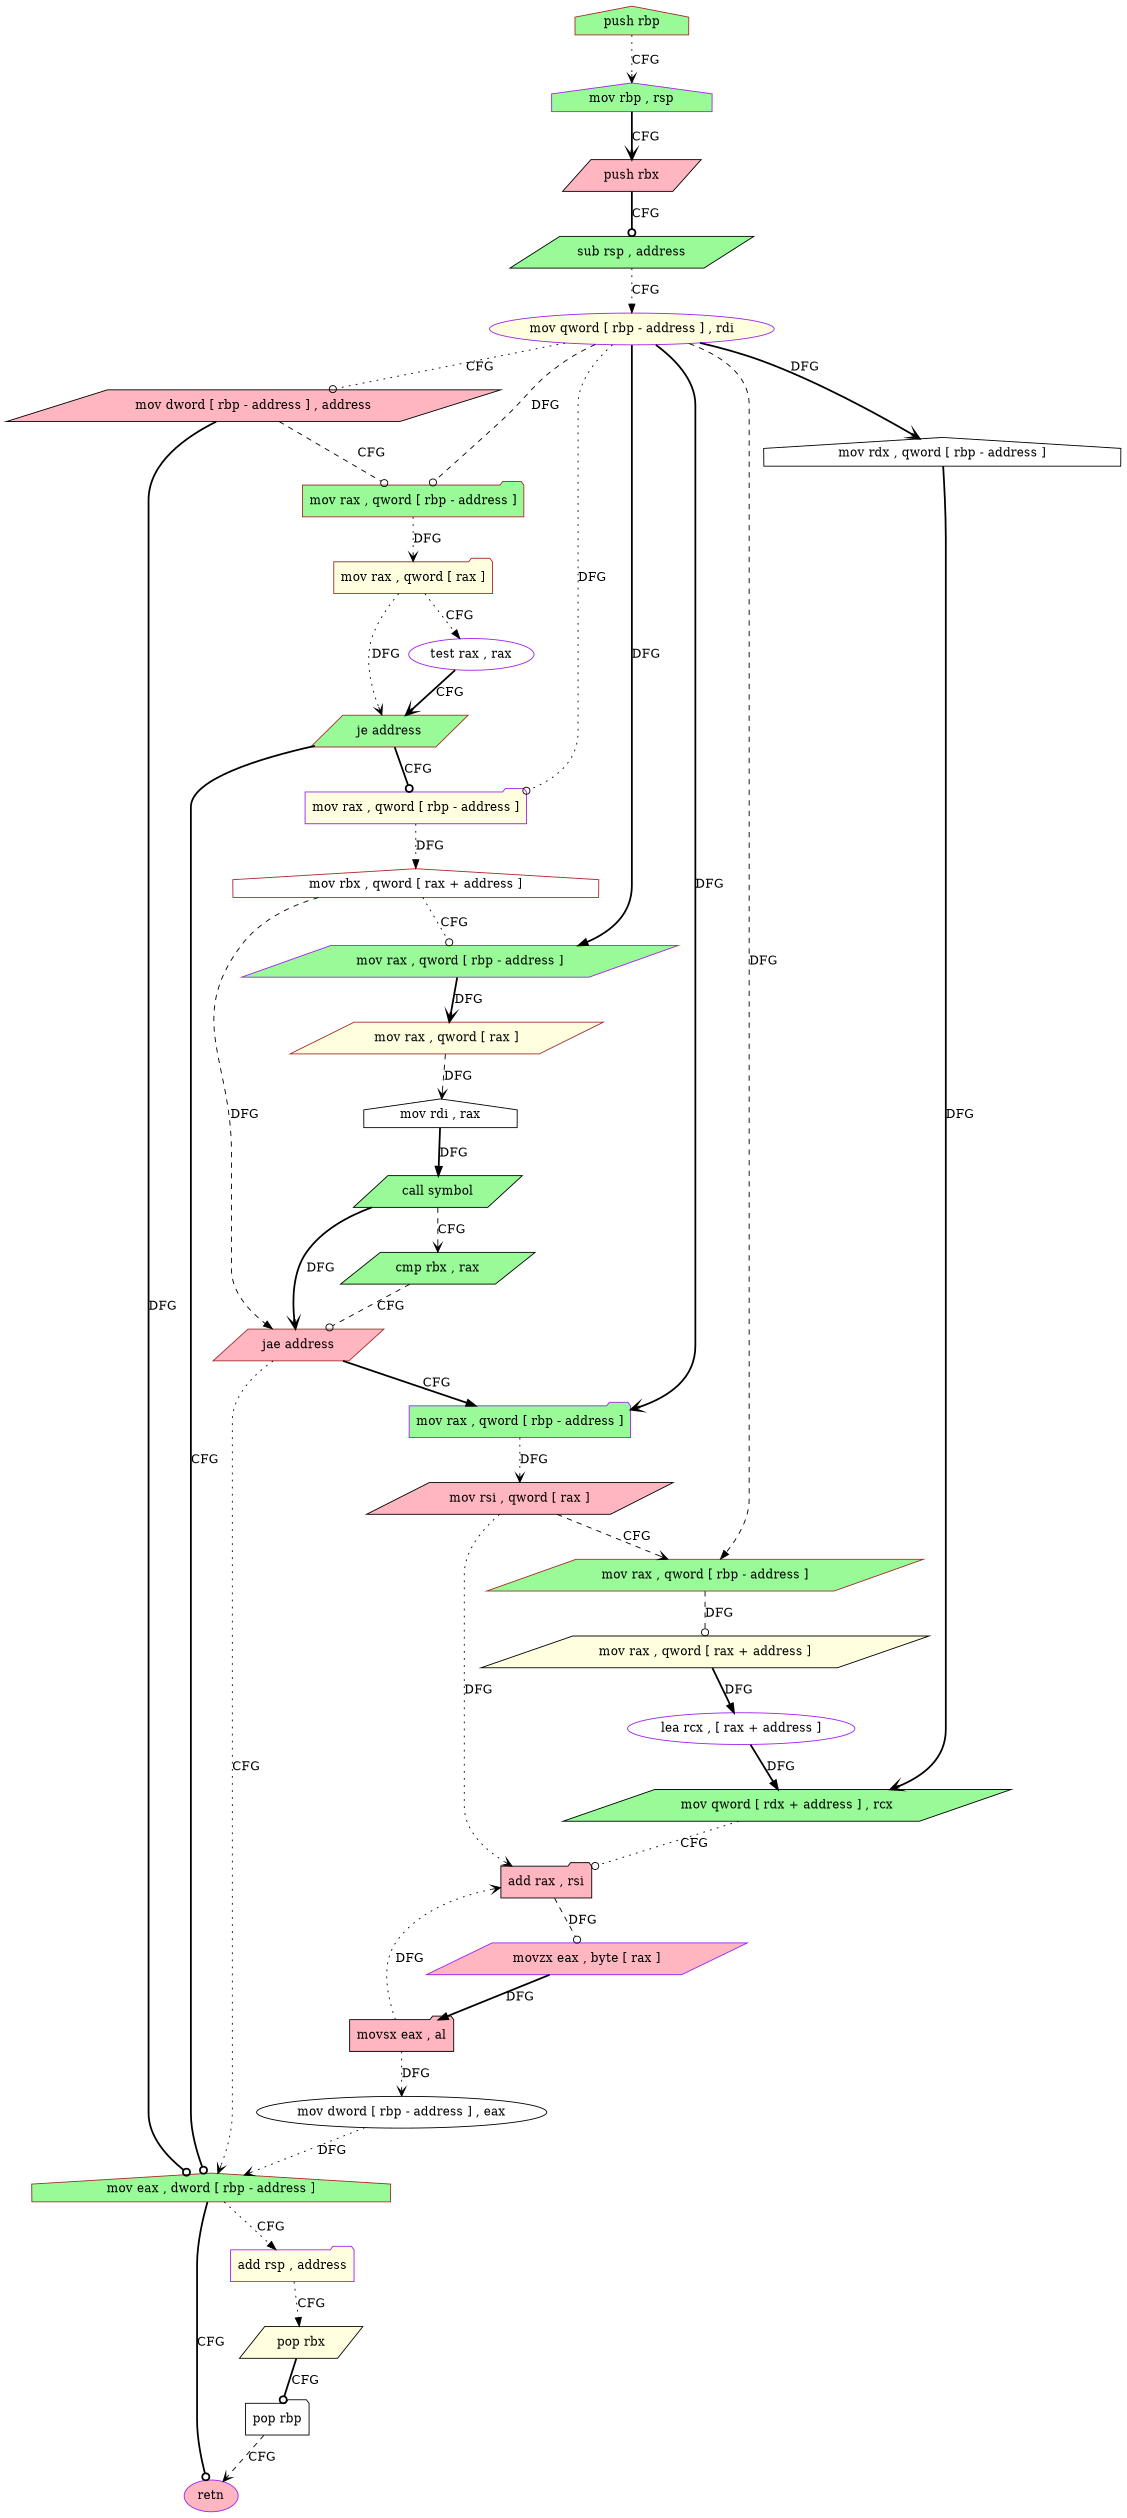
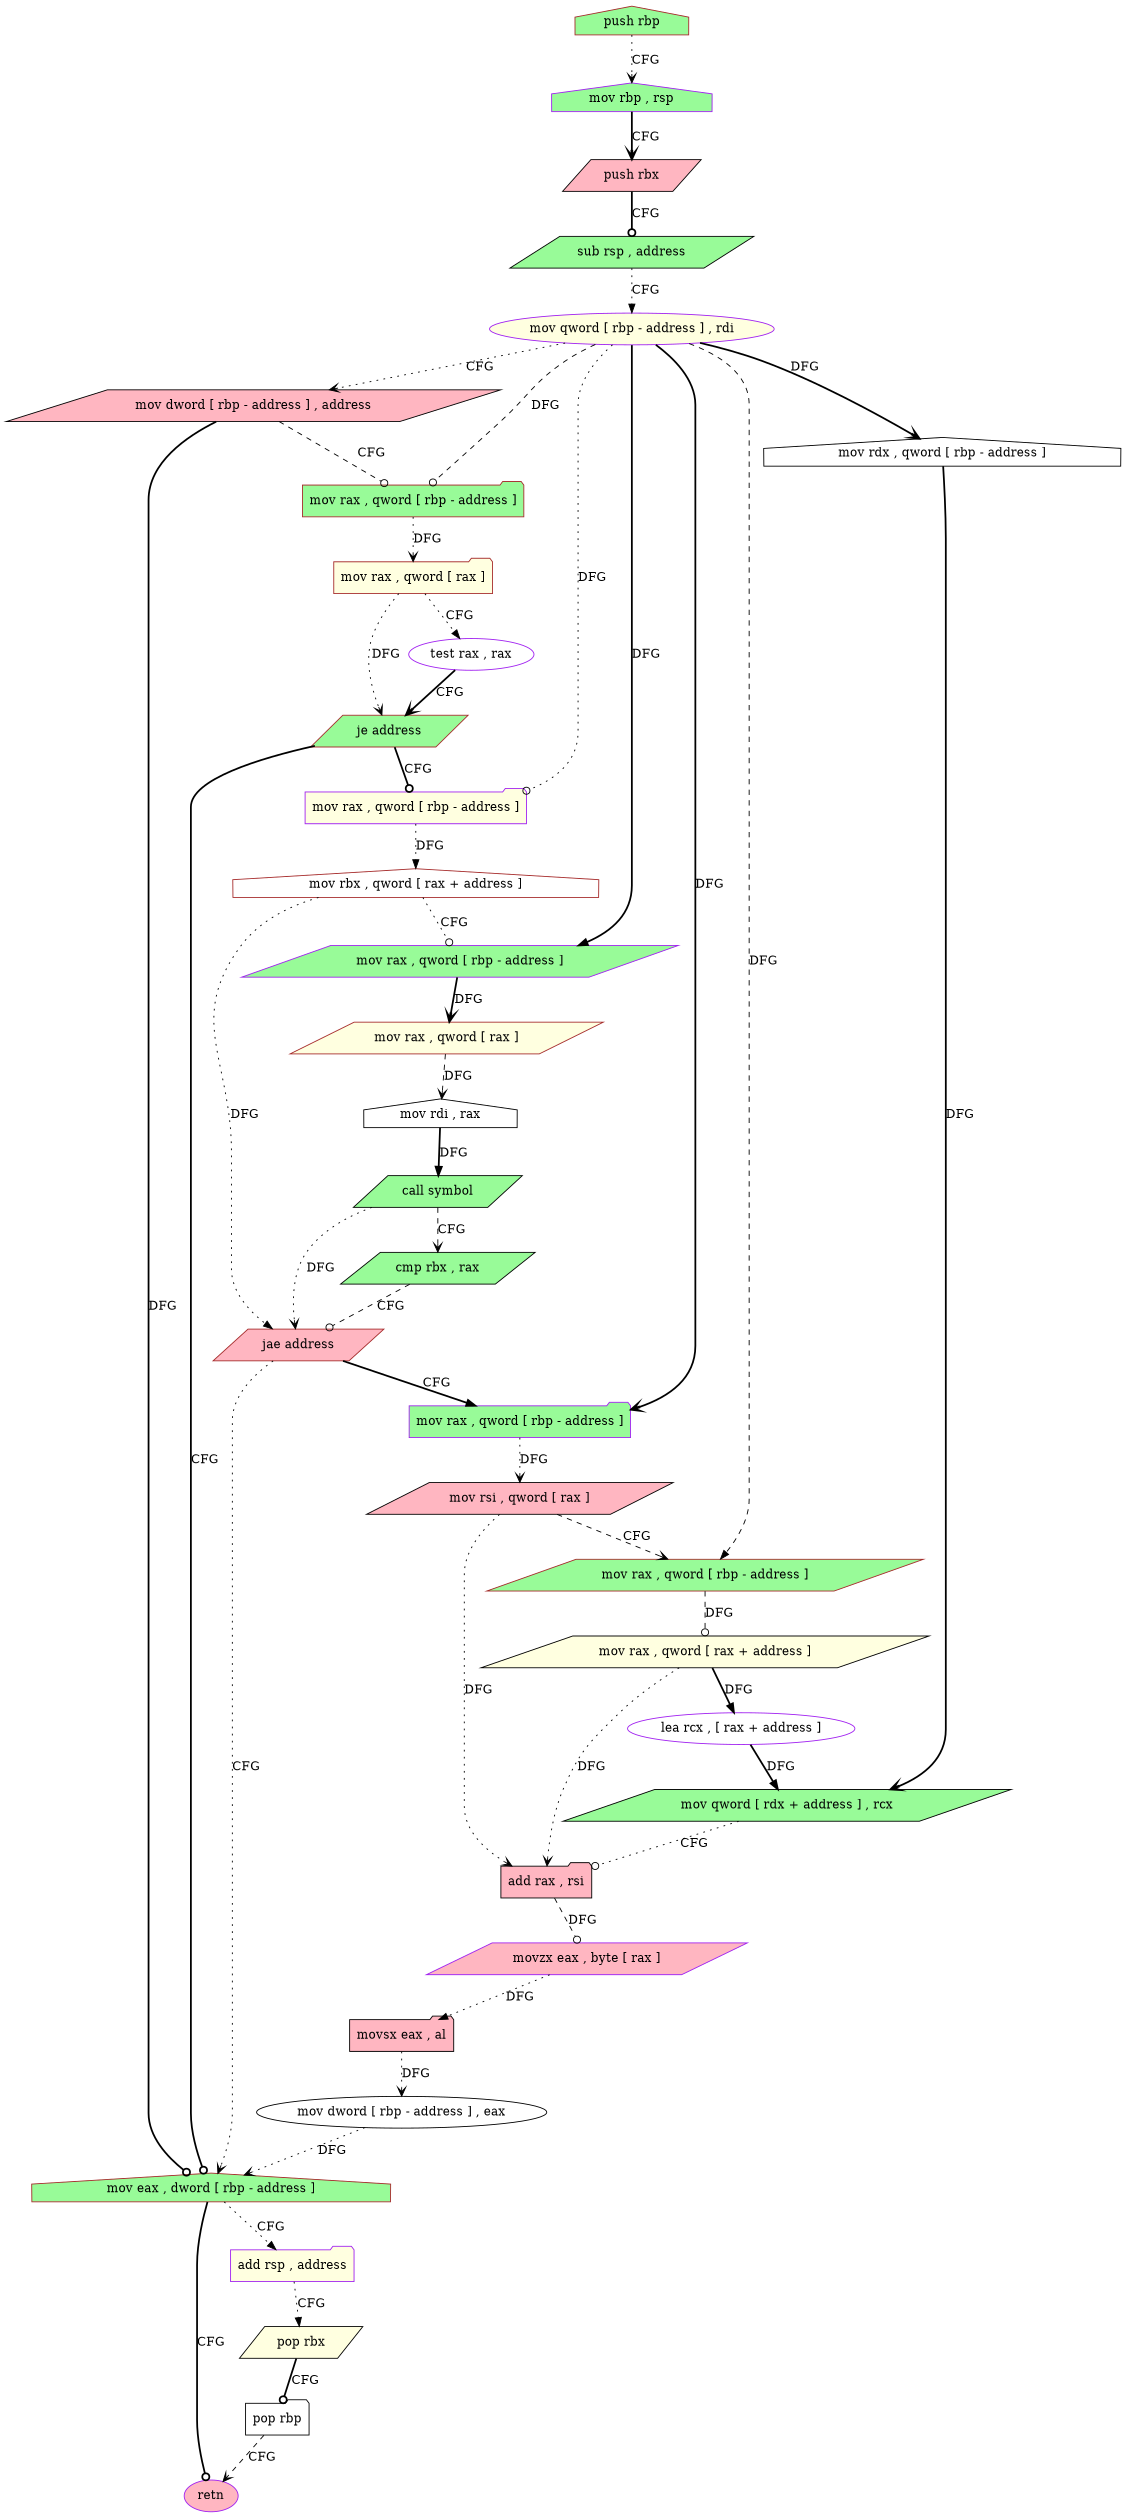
edge "mov qword [ rbp - address ] , rdi" -> "mov dword [ rbp - address ] , address": arrowhead odot -> vee
edge "mov rbx , qword [ rax + address ]" -> "jae address": style dashed -> dotted
edge "call symbol" -> "jae address": style bold -> dotted
edge "movsx eax , al" -> "add rax , rsi": now "mov rax , qword [ rax + address ]" -> "add rax , rsi"
edge "movzx eax , byte [ rax ]" -> "movsx eax , al": style bold -> dotted
